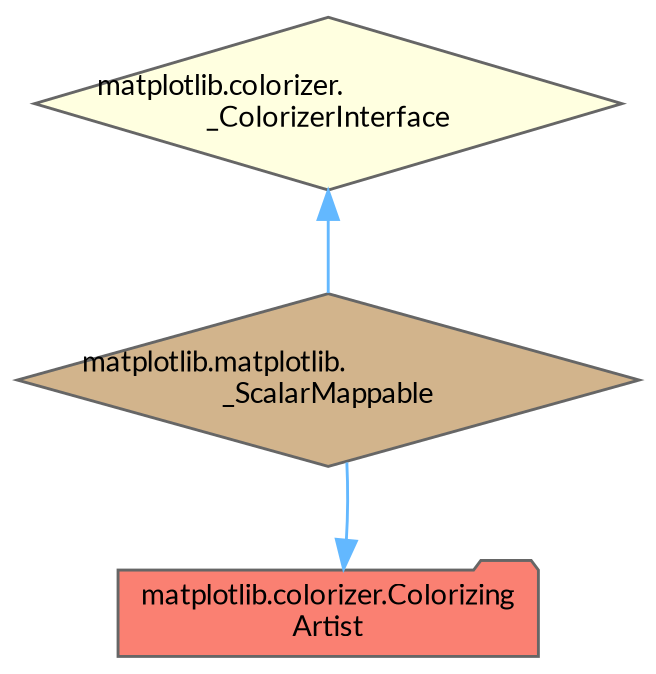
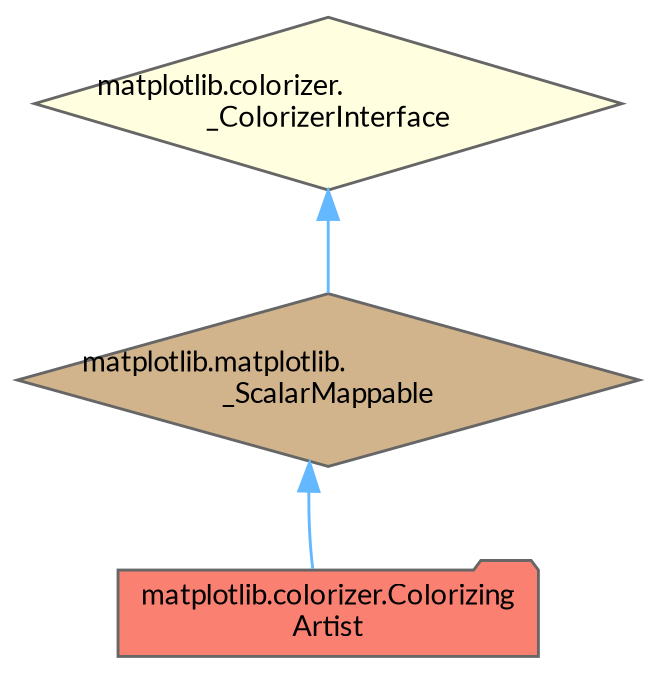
edge "matplotlib.matplotlib. _ScalarMappable" -> "matplotlib.colorizer.Colorizing Artist": reversed
